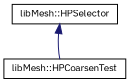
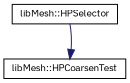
edge "libMesh::HPCoarsenTest" -> "libMesh::HPSelector": reversed
